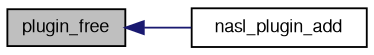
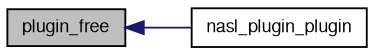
node "nasl_plugin_add": label "nasl_plugin_add" -> "nasl_plugin_plugin"
